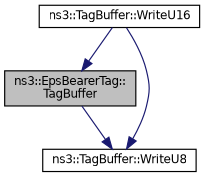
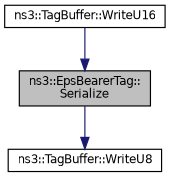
edge "ns3::TagBuffer::WriteU16" -> "ns3::TagBuffer::WriteU8": removed
node "ns3::EpsBearerTag:: TagBuffer": label "ns3::EpsBearerTag:: TagBuffer" -> "ns3::EpsBearerTag:: Serialize"
